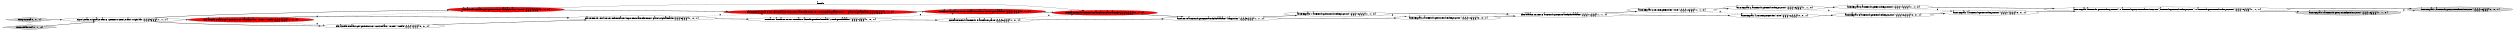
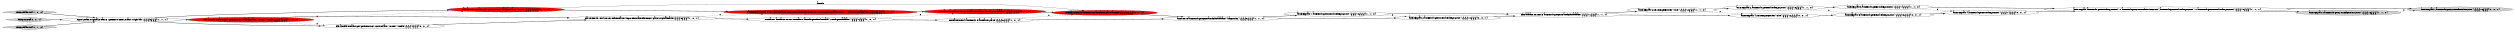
node "testNotAllFound['1', '0', '0']": added
